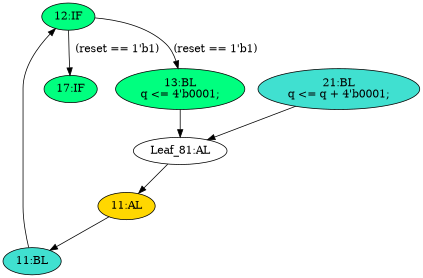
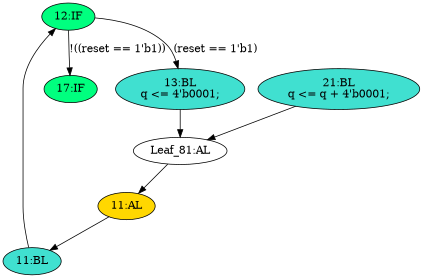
edge "12:IF" -> "17:IF": label "(reset == 1'b1)" -> "!((reset == 1'b1))"
node "13:BL q <= 4'b0001;": fillcolor springgreen -> turquoise
